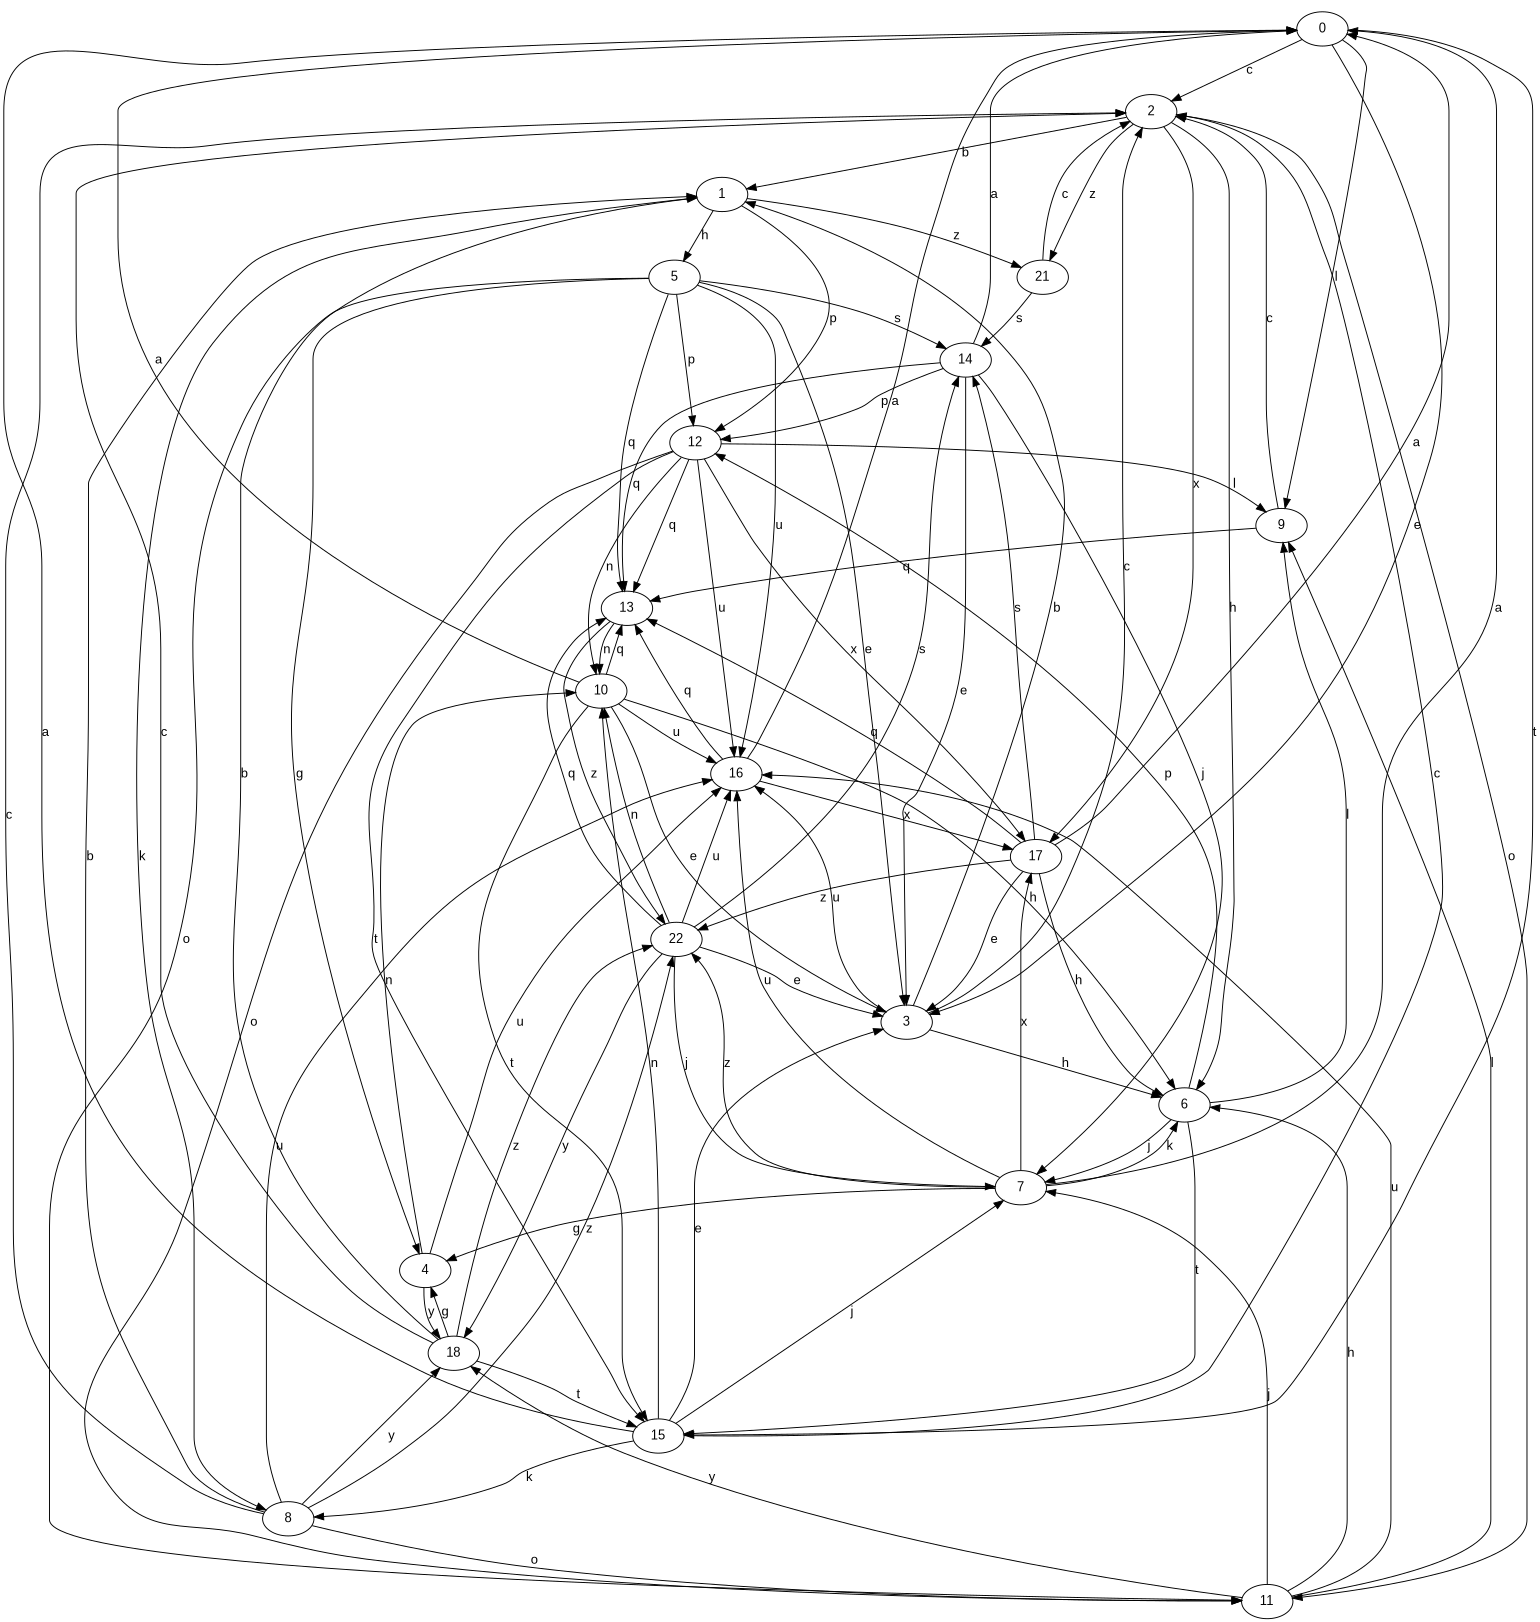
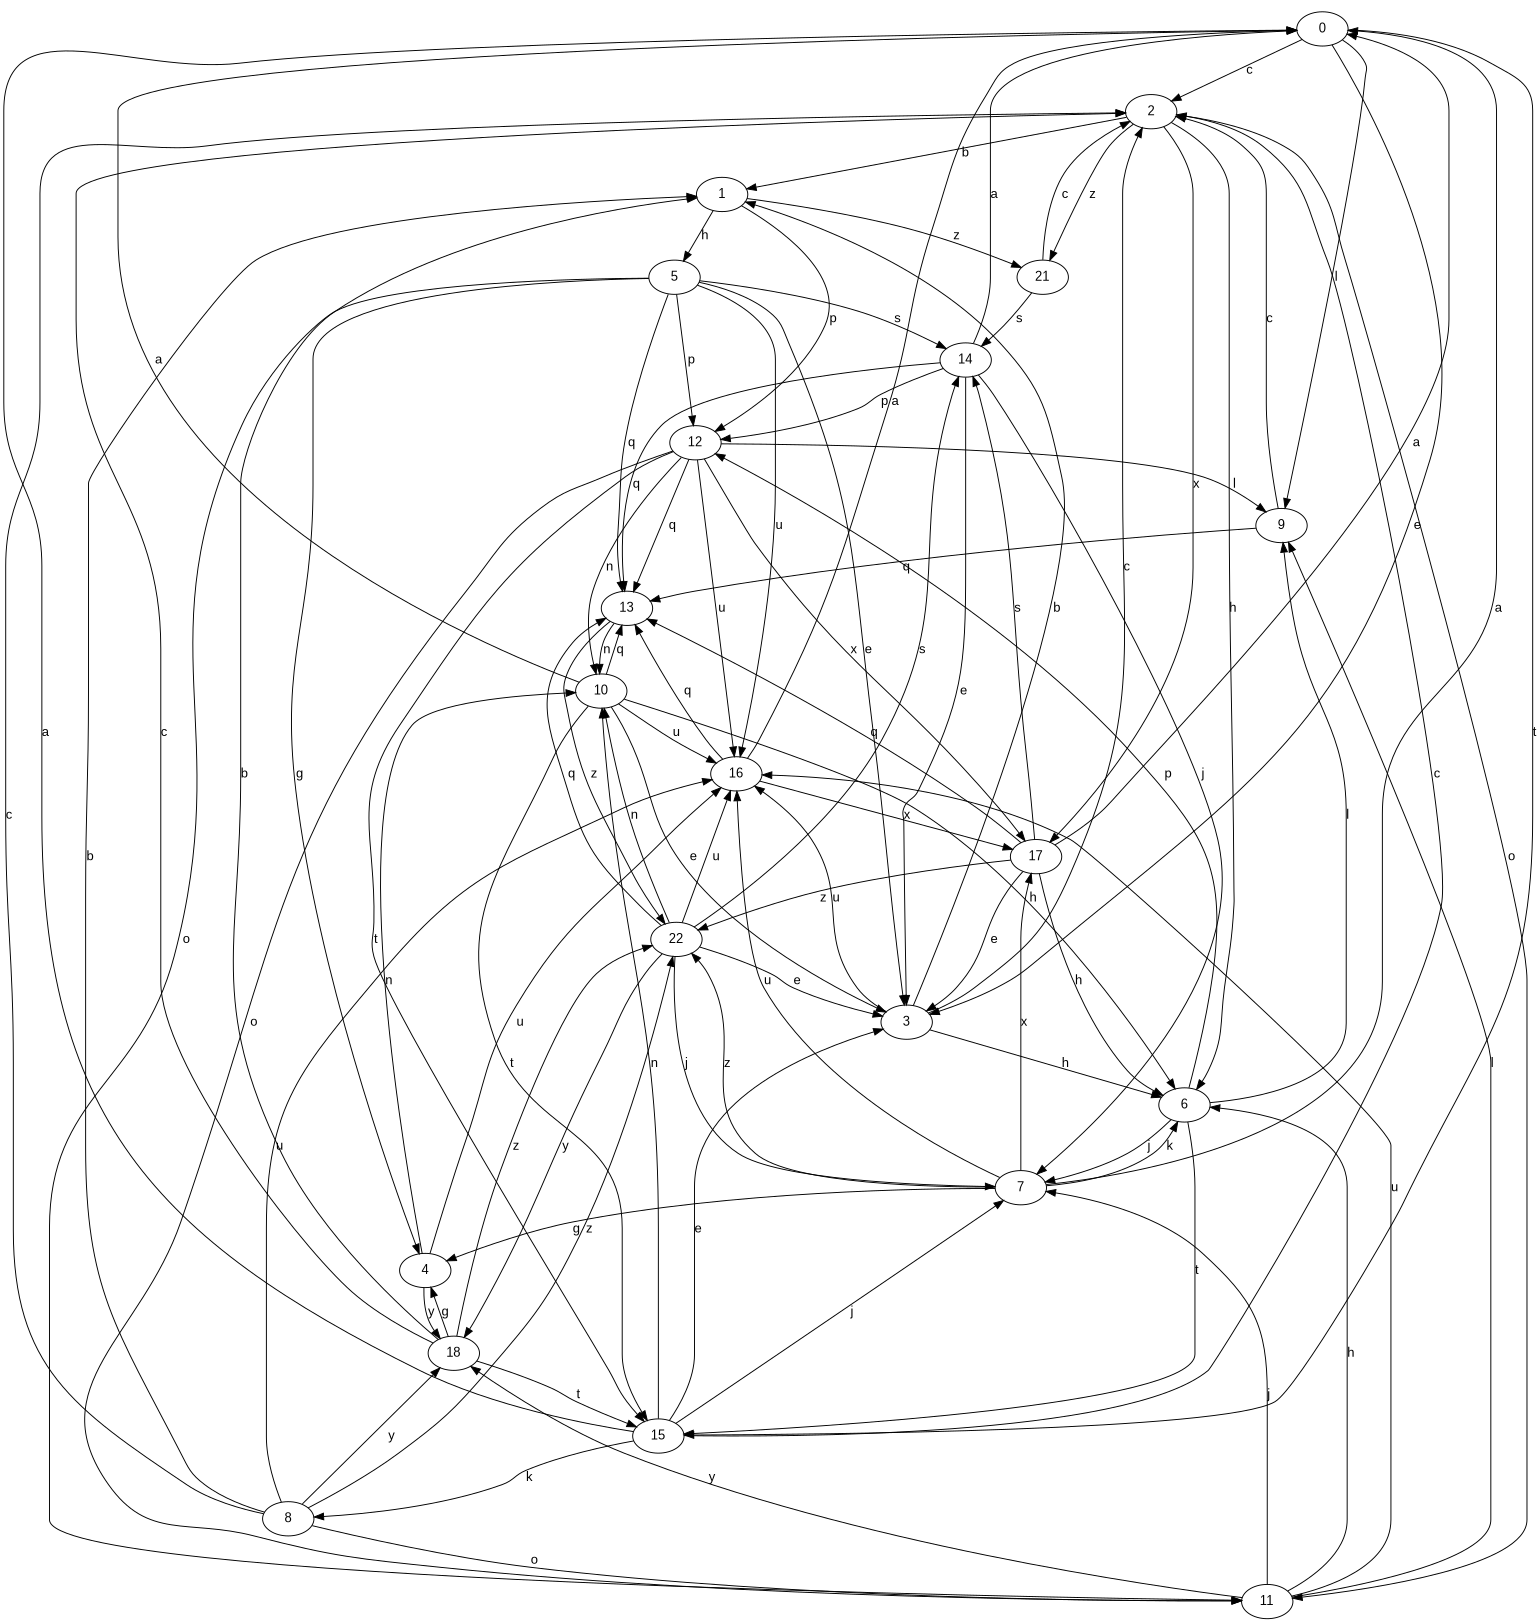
edge "1" -> "8": removed, label "k"
